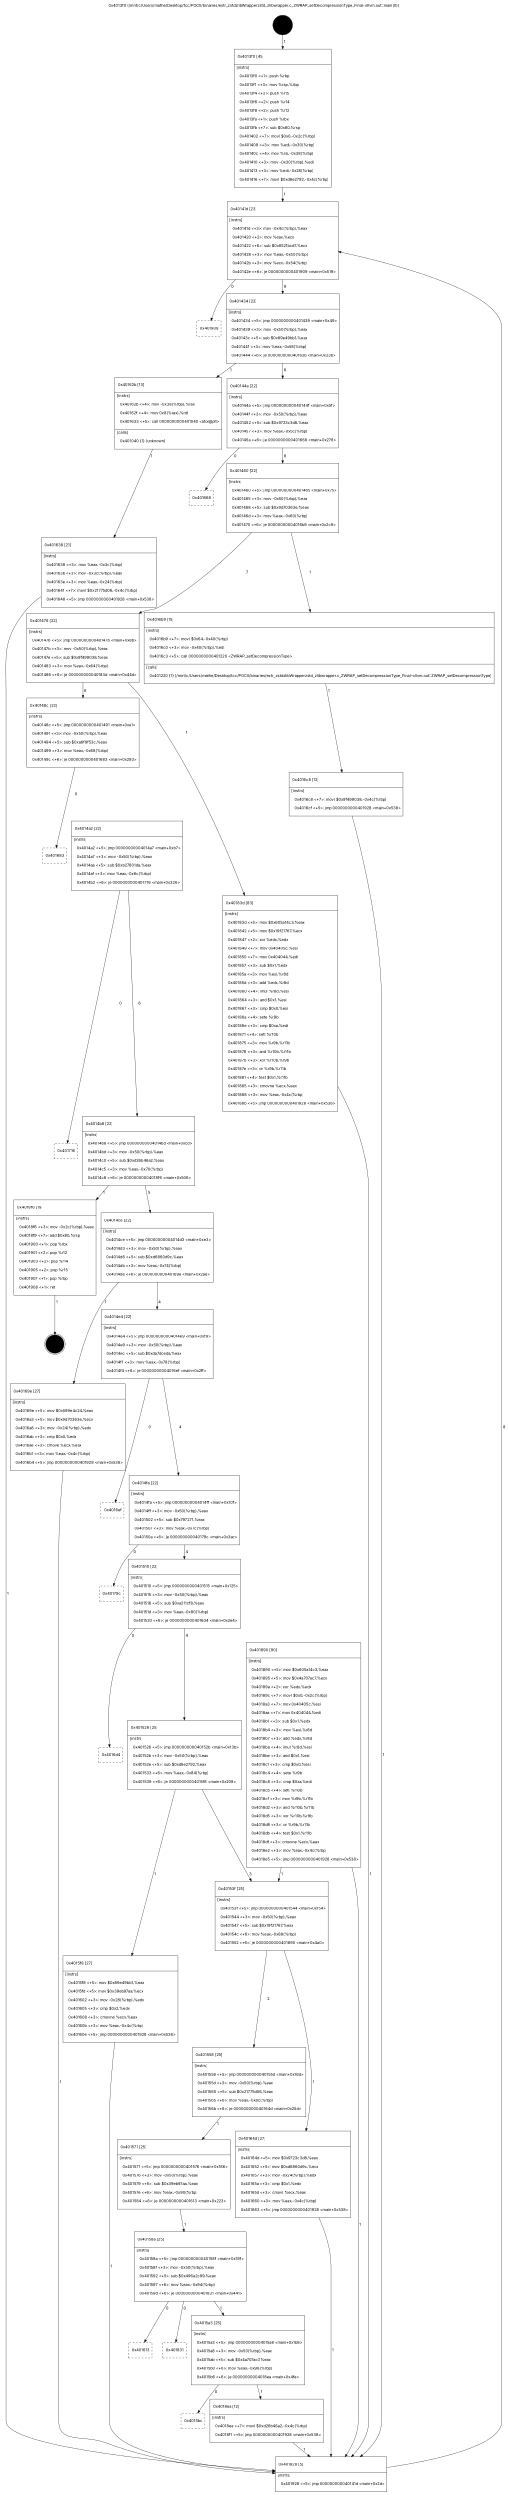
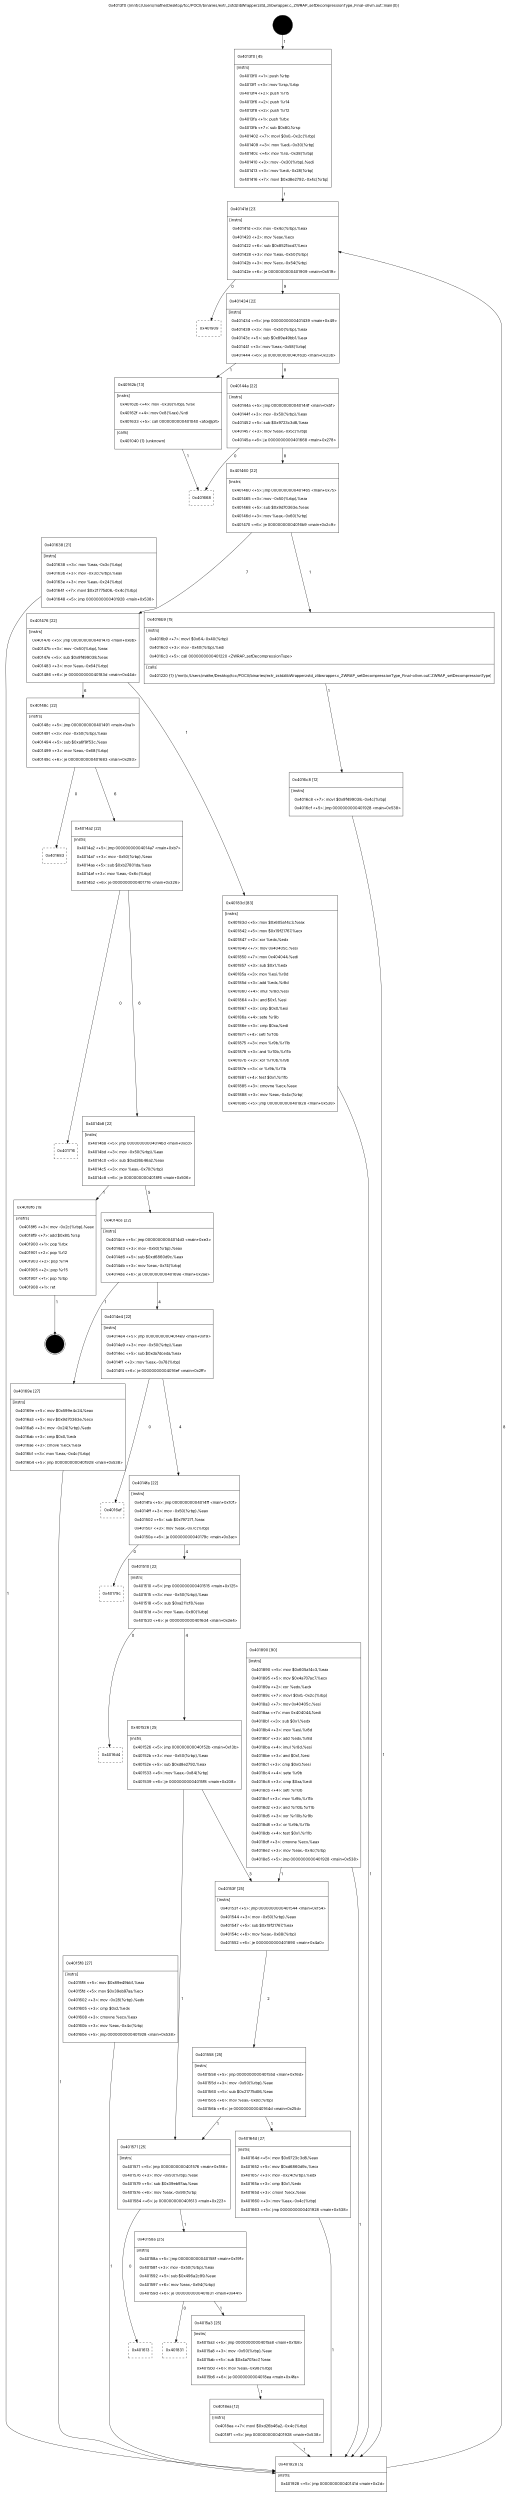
edge "0x40162b [13]" -> "0x401638 [21]": now "0x40162b [13]" -> "0x401668"
edge "0x40148c [22]" -> "0x4014a2 [22]": added, label "6"
edge "0x401526 [25]" -> "0x4015f8 [27]": now "0x401526 [25]" -> "0x401571 [25]"
edge "0x40153f [25]" -> "0x40164d [27]": now "0x401558 [25]" -> "0x40164d [27]"
edge "0x40158a [25]" -> "0x401613": now "0x401571 [25]" -> "0x401613"
node "0x4015bc": removed
